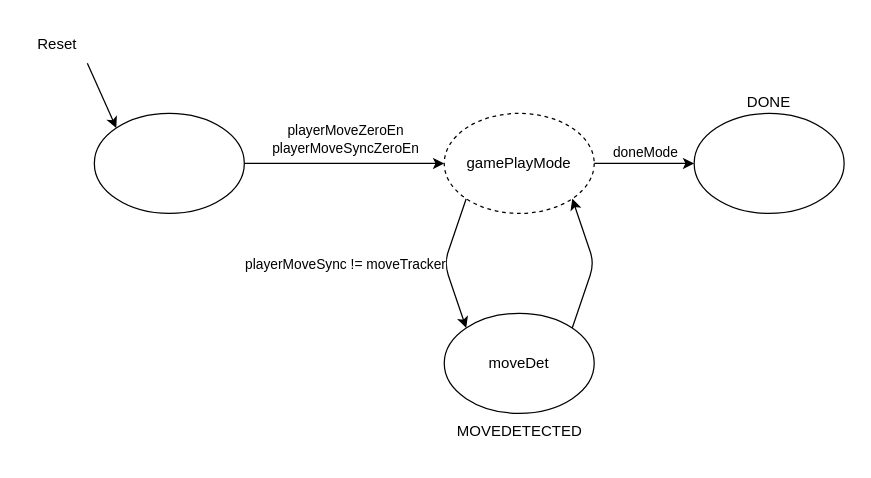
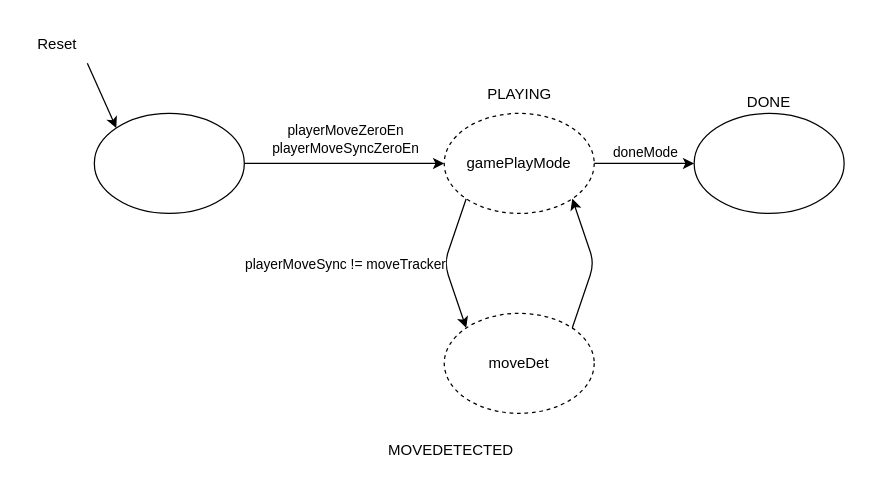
node "PLAYING": added
node "moveDet": style solid -> dashed
node "MOVEDETECTED": moved (519, 432) -> (451, 451)
